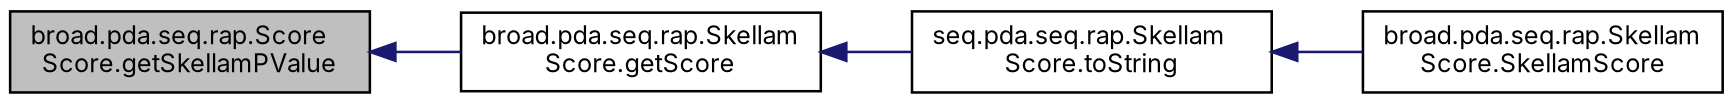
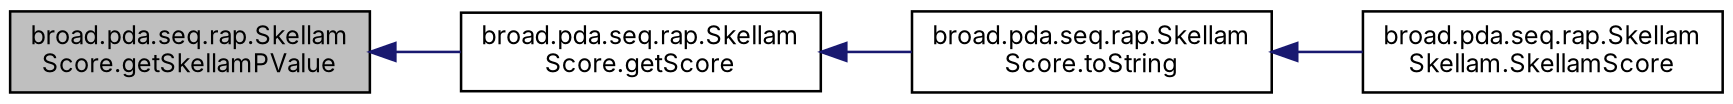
node "broad.pda.seq.rap.Score Score.getSkellamPValue": label "broad.pda.seq.rap.Score Score.getSkellamPValue" -> "broad.pda.seq.rap.Skellam Score.getSkellamPValue"
node "seq.pda.seq.rap.Skellam Score.toString": label "seq.pda.seq.rap.Skellam Score.toString" -> "broad.pda.seq.rap.Skellam Score.toString"
node "broad.pda.seq.rap.Skellam Score.SkellamScore": label "broad.pda.seq.rap.Skellam Score.SkellamScore" -> "broad.pda.seq.rap.Skellam Skellam.SkellamScore"
